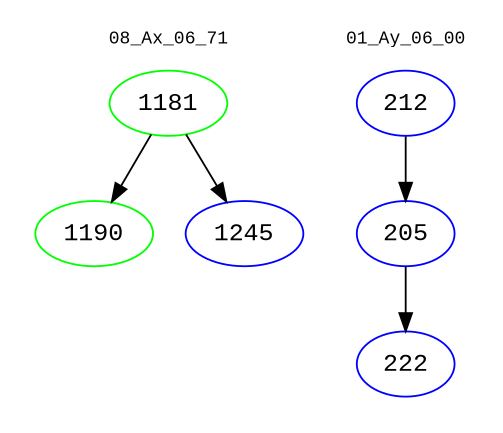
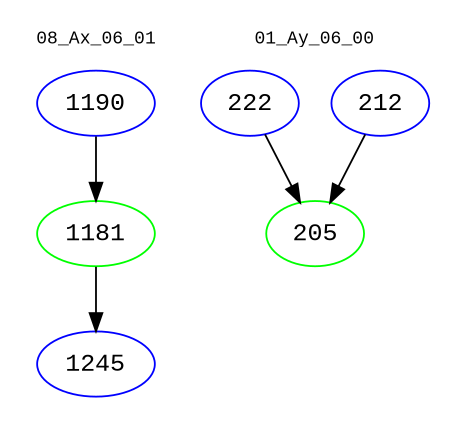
cluster "08_Ax_06_71": label "08_Ax_06_71" -> "08_Ax_06_01"
edge "1181" -> "1190": reversed
node "1190": color green -> blue
node "205": color blue -> green
edge "205" -> "222": reversed
